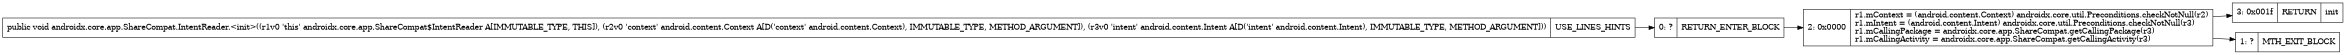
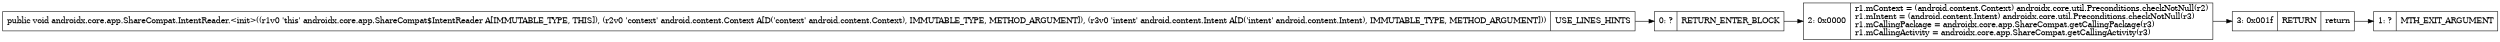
node "3: 0x001f": text "init" -> "return"
edge "2: 0x0000" -> "1: ?": now "3: 0x001f" -> "1: ?"
node "1: ?": text "MTH_EXIT_BLOCK" -> "MTH_EXIT_ARGUMENT"
